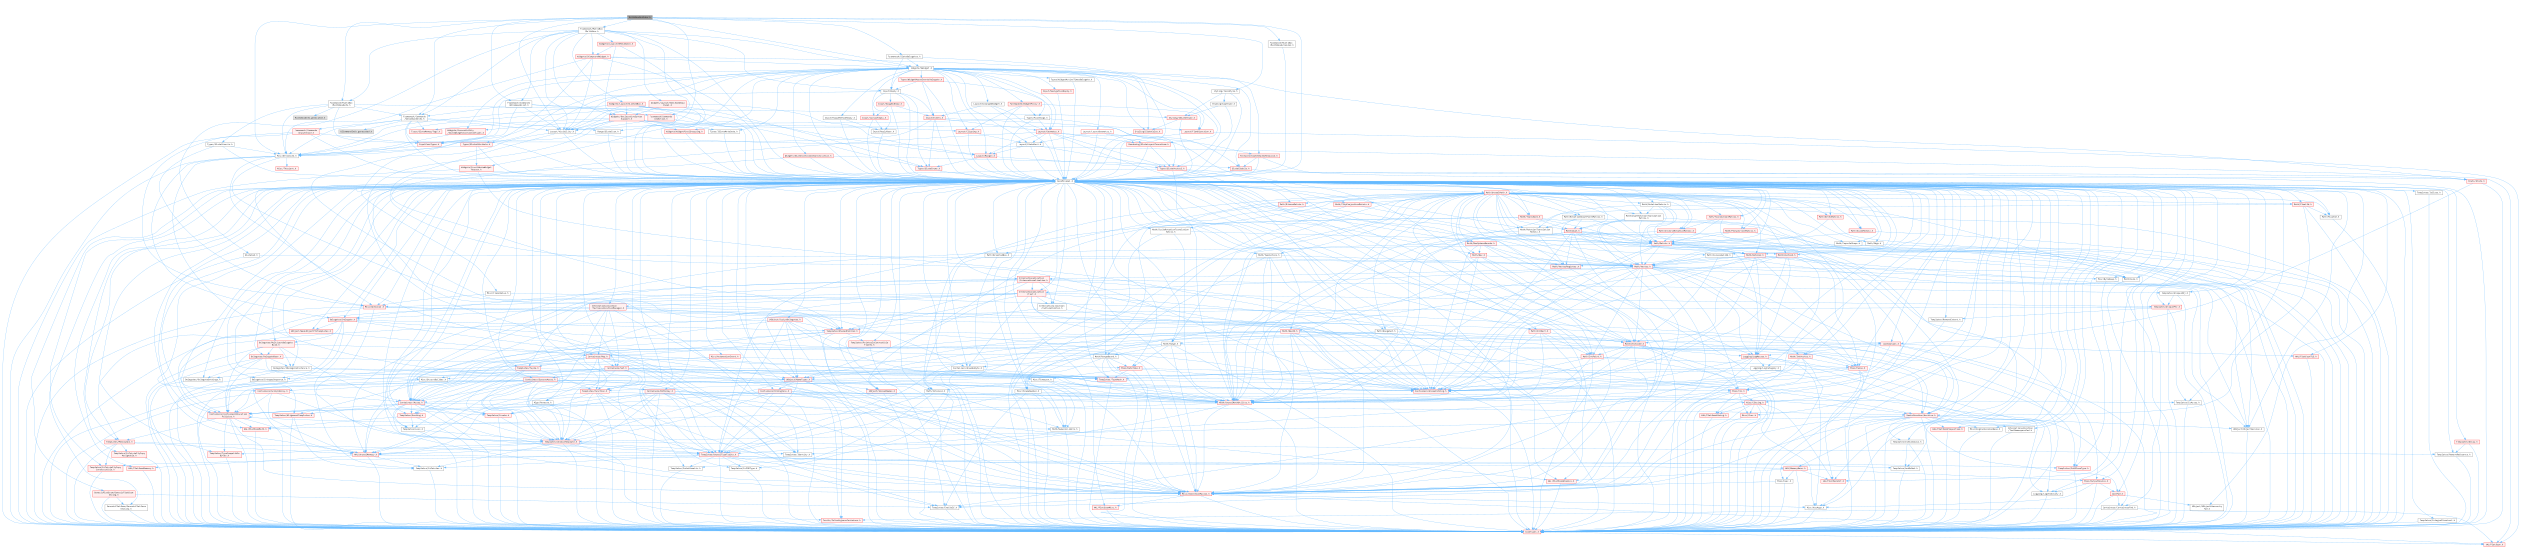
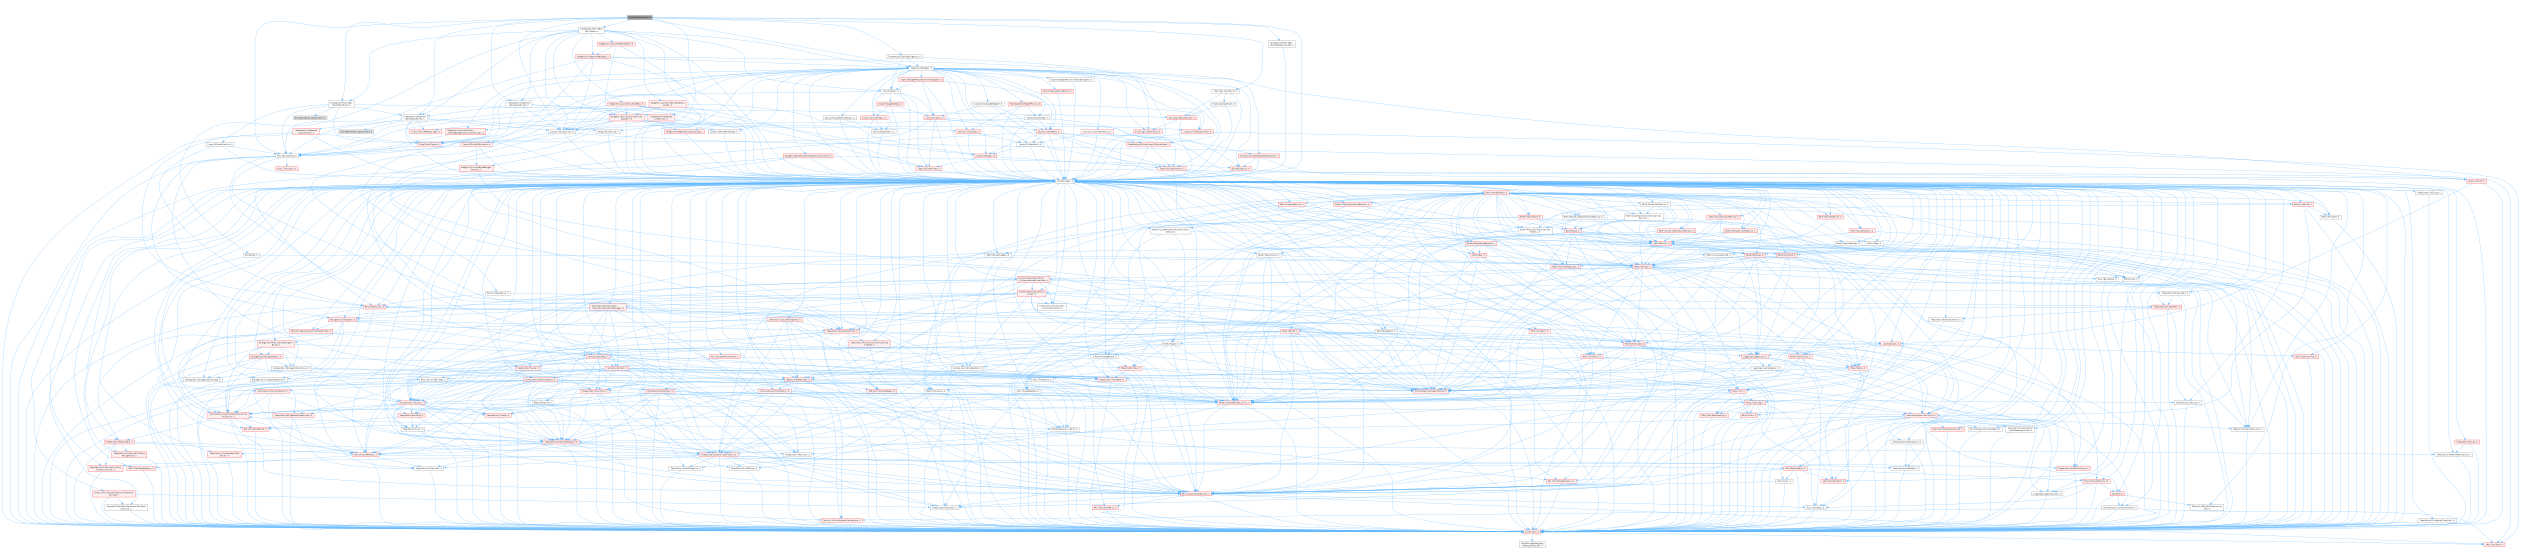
edge "Math/TranslationMatrix.h" -> "Math/InverseRotationMatrix.h": now "Math/TranslationMatrix.h" -> "Math/Vector.h"
edge "CoreMinimal.h" -> "Math/NumericLimits.h": now "Widgets/SlateControlledConstruction.h" -> "Math/NumericLimits.h"
edge "Containers/ContainerAllocation Policies.h" -> "Templates/TypeCompatible Bytes.h": removed
node "ProfilingDebugging /UMemoryDefines.h": added
